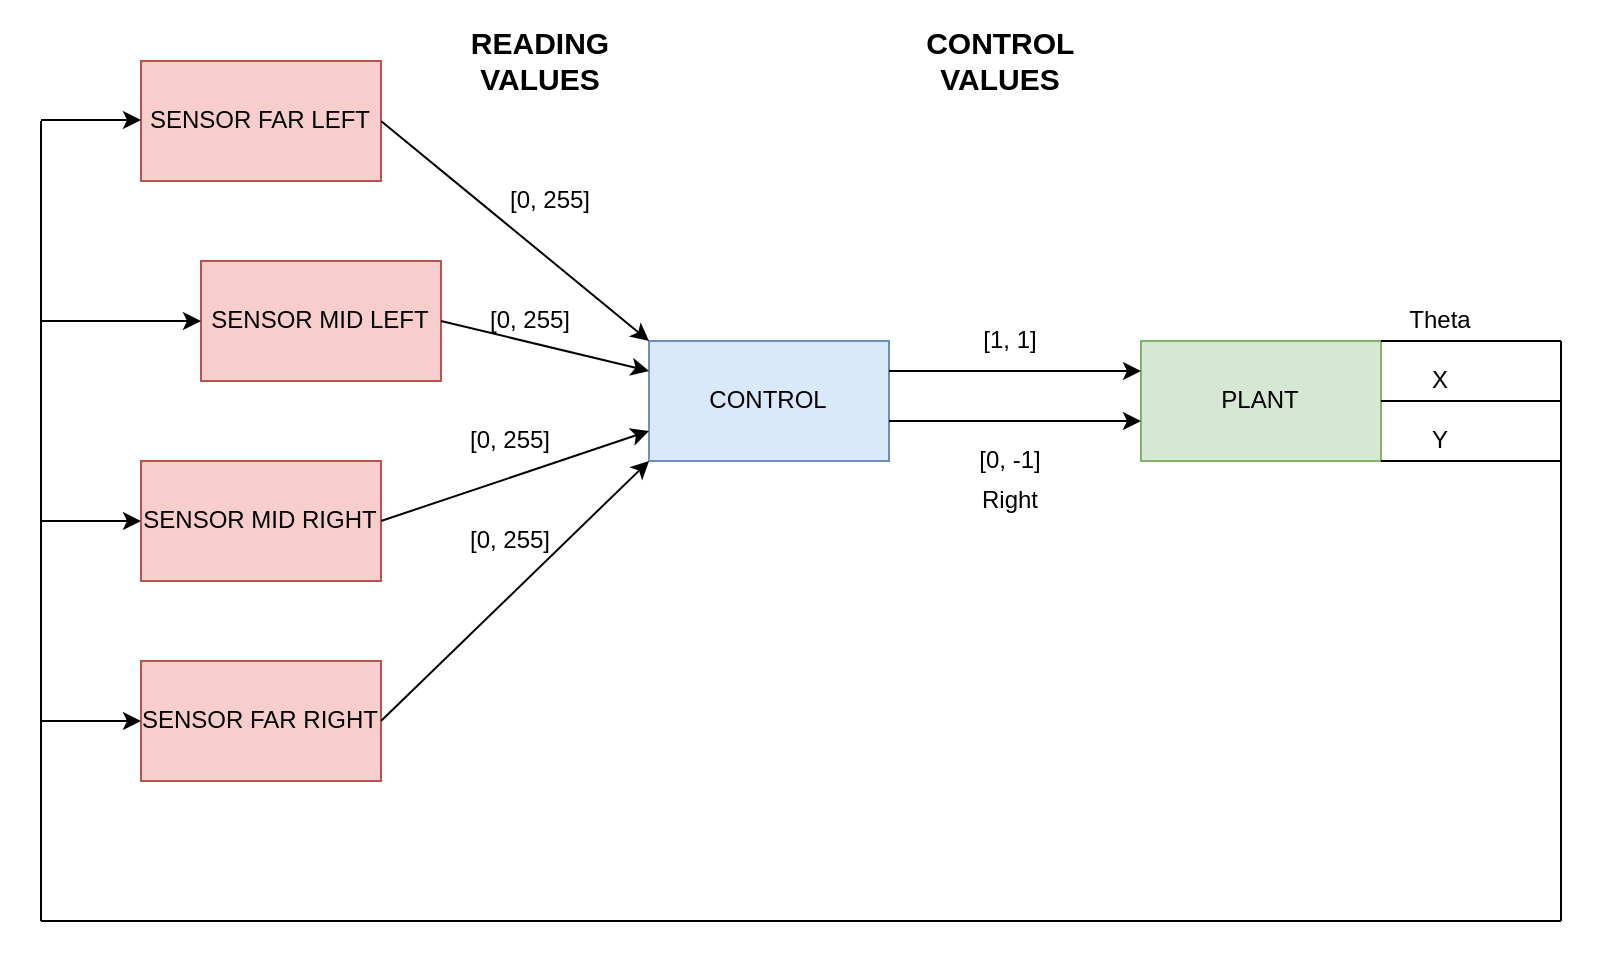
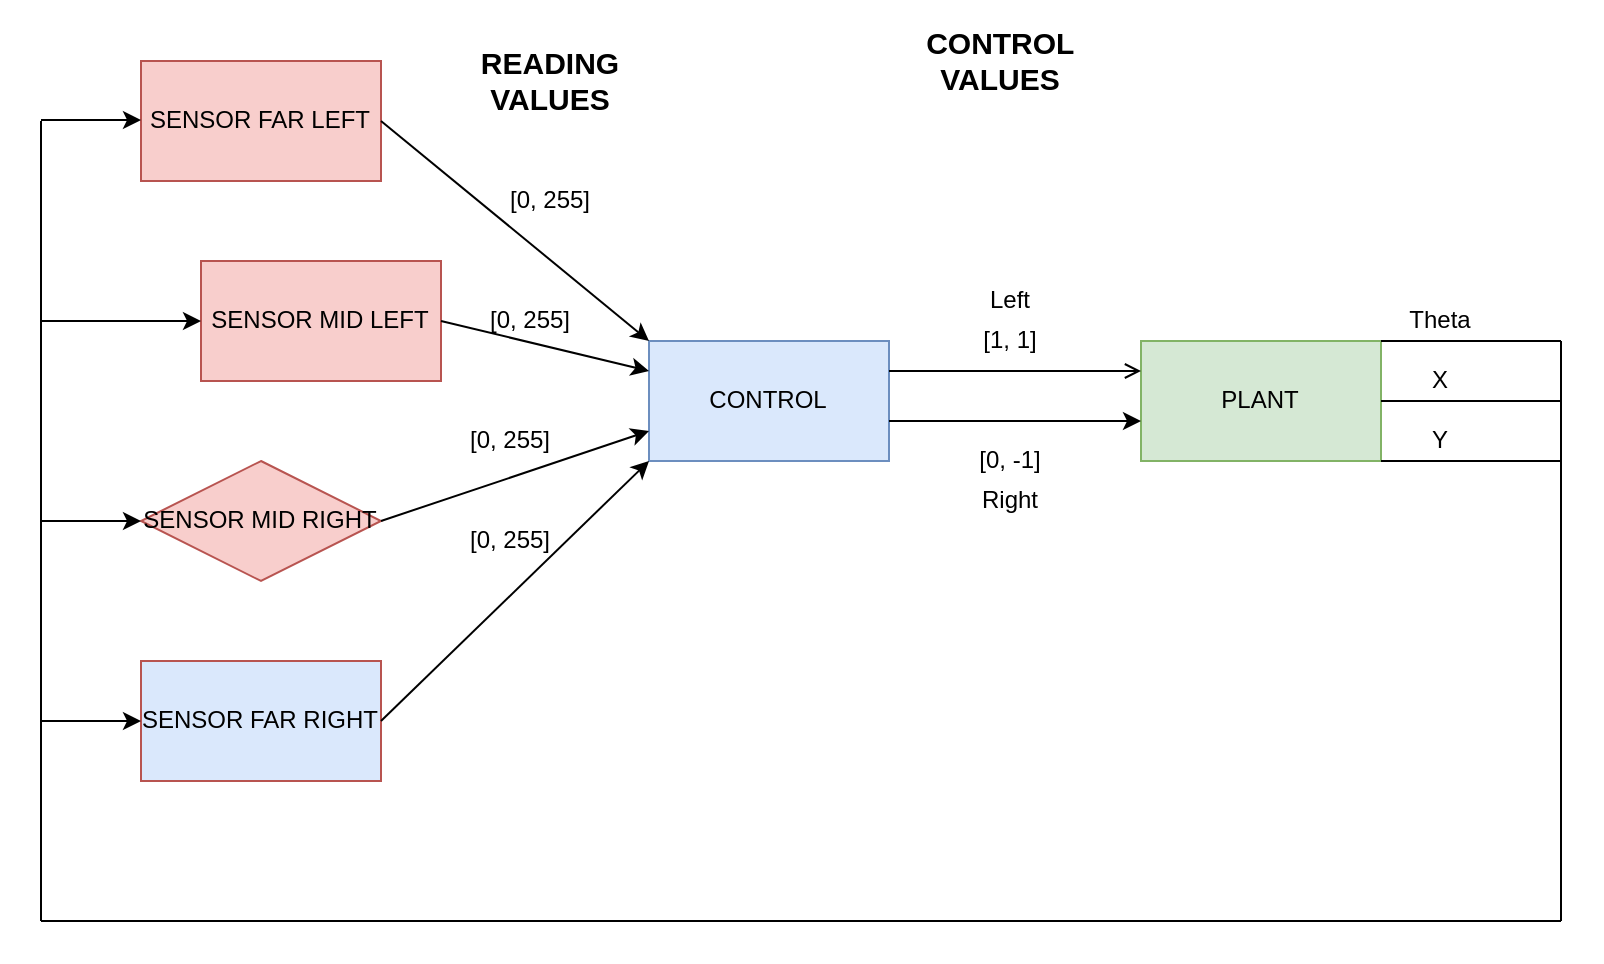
node "READING VALUES": moved (541, 61) -> (551, 81)
node "Left": added
edge "CONTROL" -> "PLANT": arrowhead classic -> open
node "SENSOR MID RIGHT": shape rectangle -> diamond
node "SENSOR FAR RIGHT": fillcolor #f8cecc -> #dae8fc
